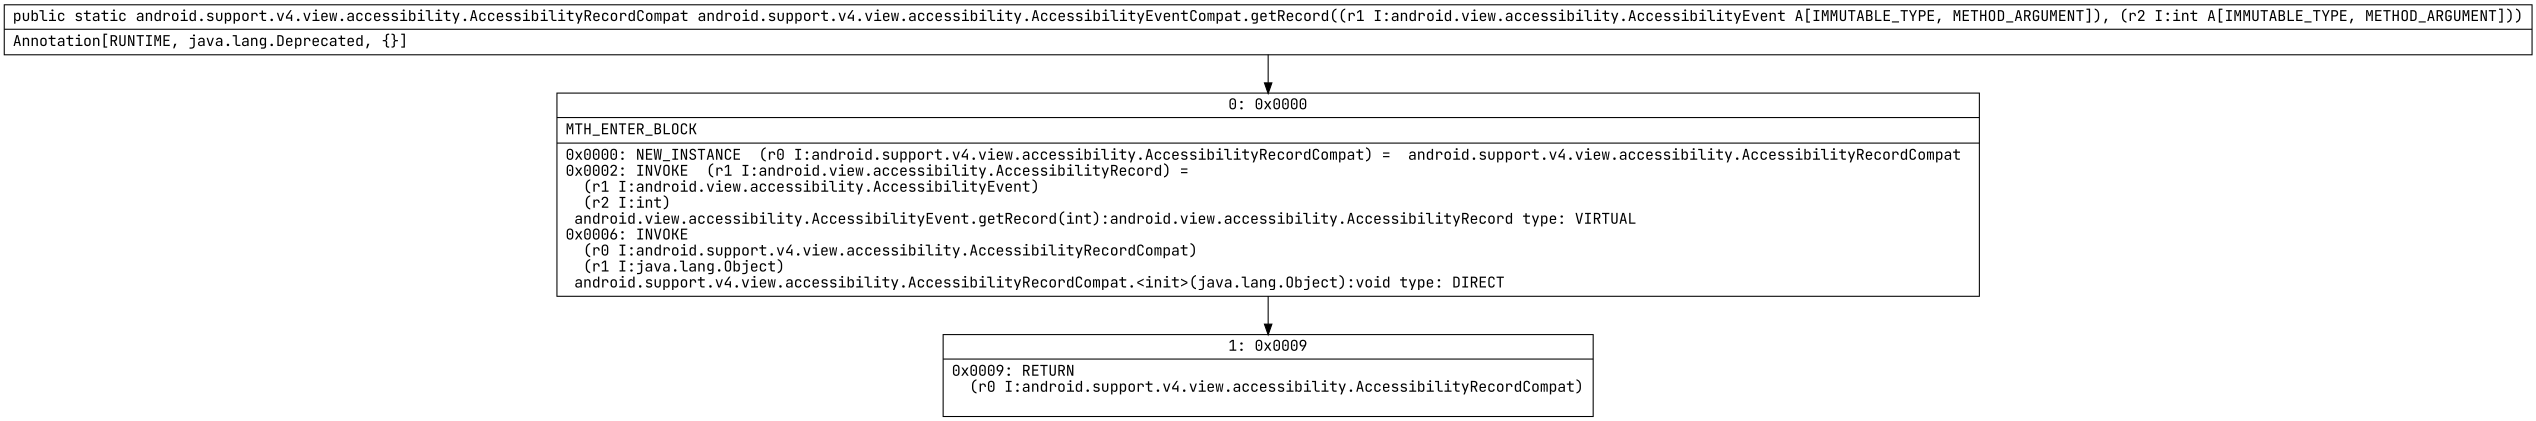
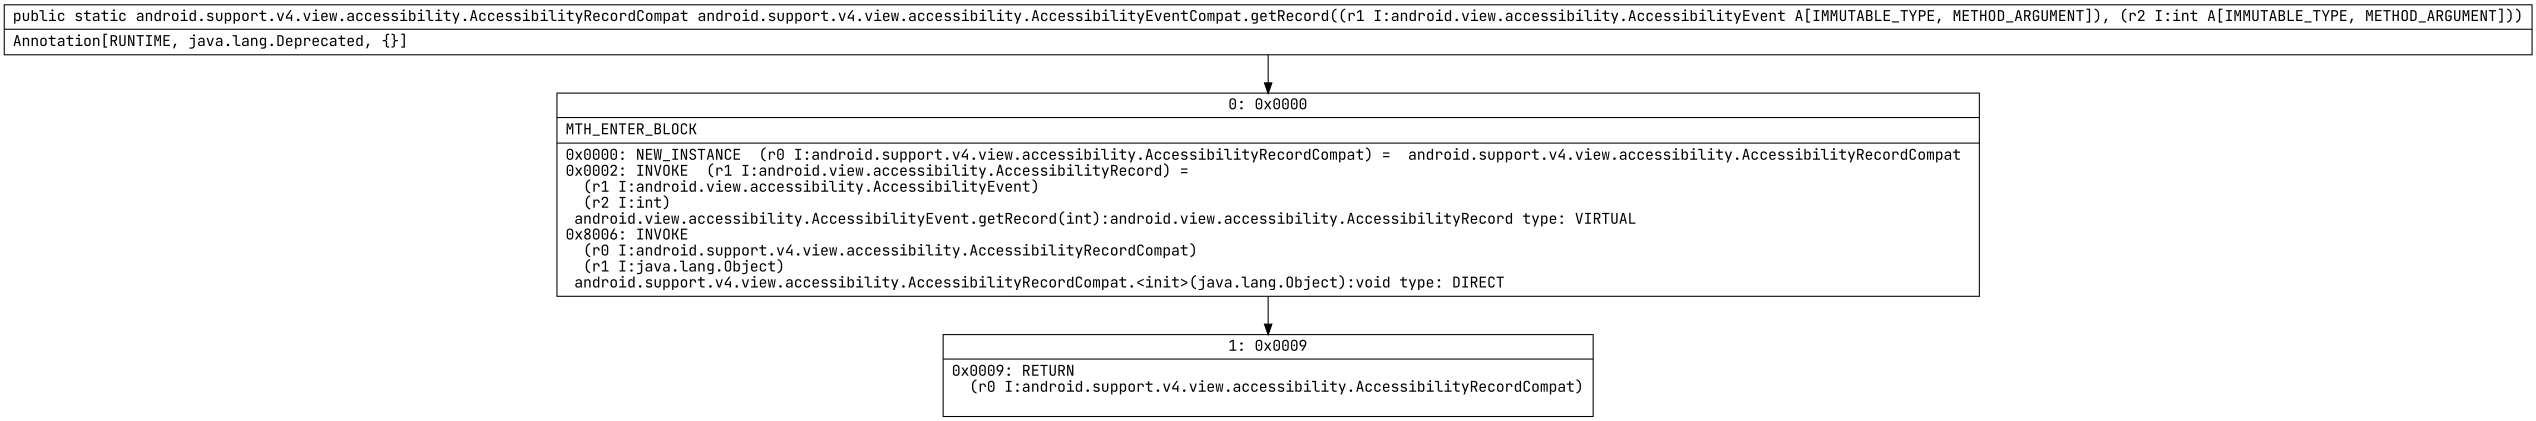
node "0: 0x0000": text "0x0006: INVOKE" -> "0x8006: INVOKE"
